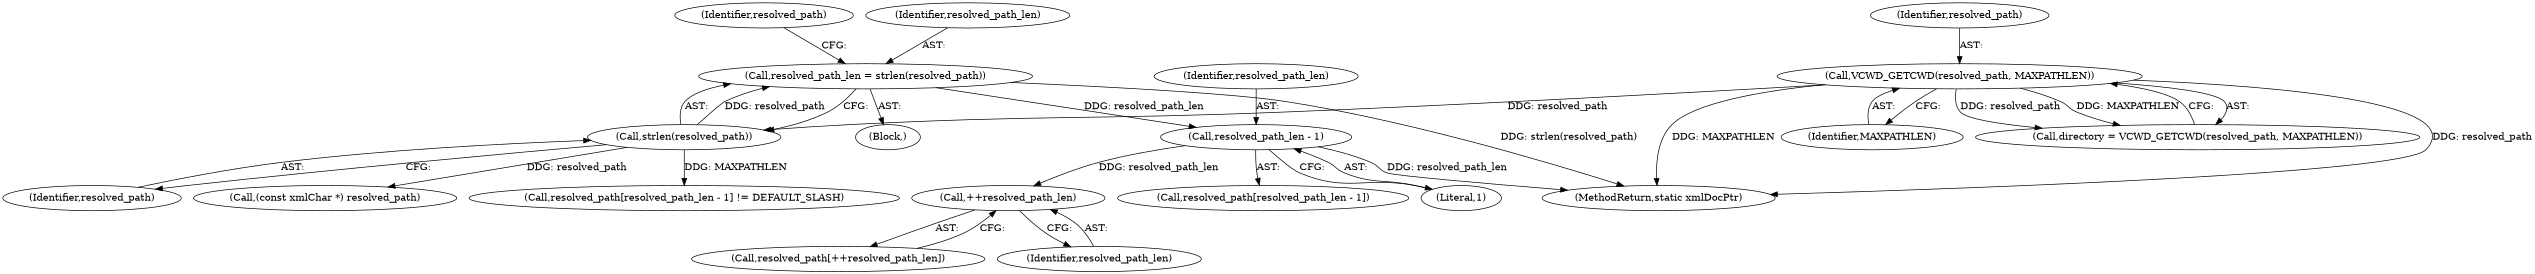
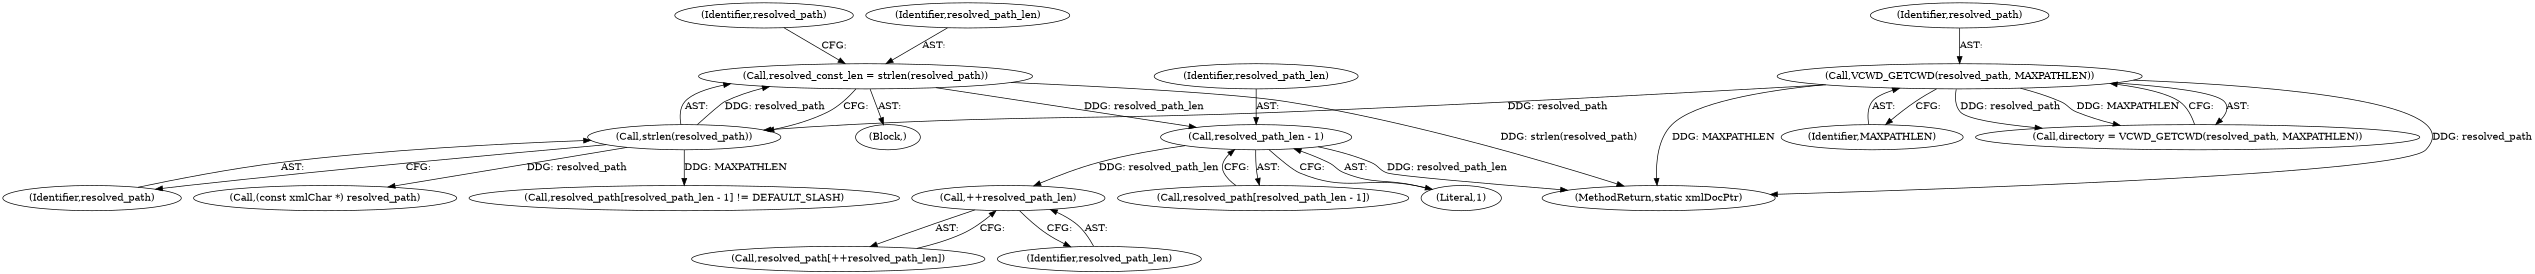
node "(Call,resolved_path_len = strlen(resolved_path))": label "(Call,resolved_path_len = strlen(resolved_path))" -> "(Call,resolved_const_len = strlen(resolved_path))"
edge "(Call,resolved_path[resolved_path_len - 1])" -> "(Call,resolved_path_len - 1)": added, label "CFG:"
